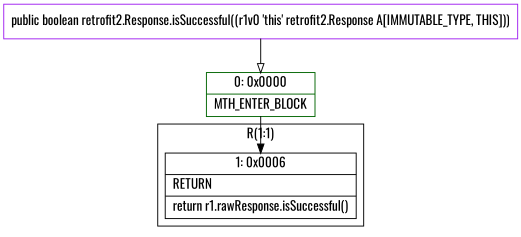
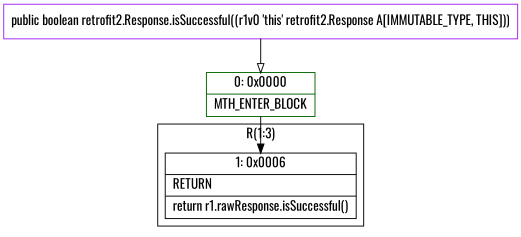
cluster "R(1:1)": label "R(1:1)" -> "R(1:3)"
